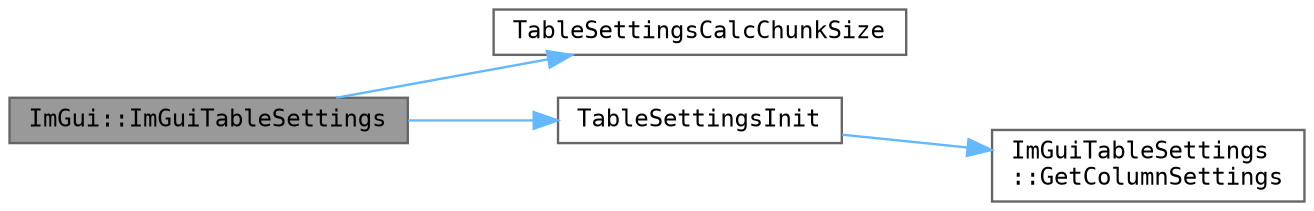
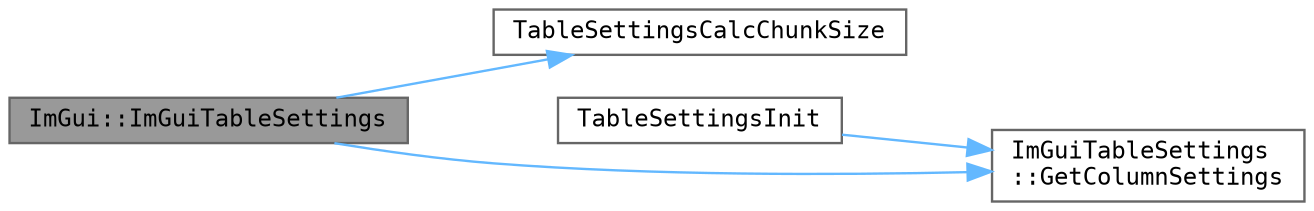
edge "ImGui::ImGuiTableSettings" -> "TableSettingsInit": now "ImGui::ImGuiTableSettings" -> "ImGuiTableSettings ::GetColumnSettings"
